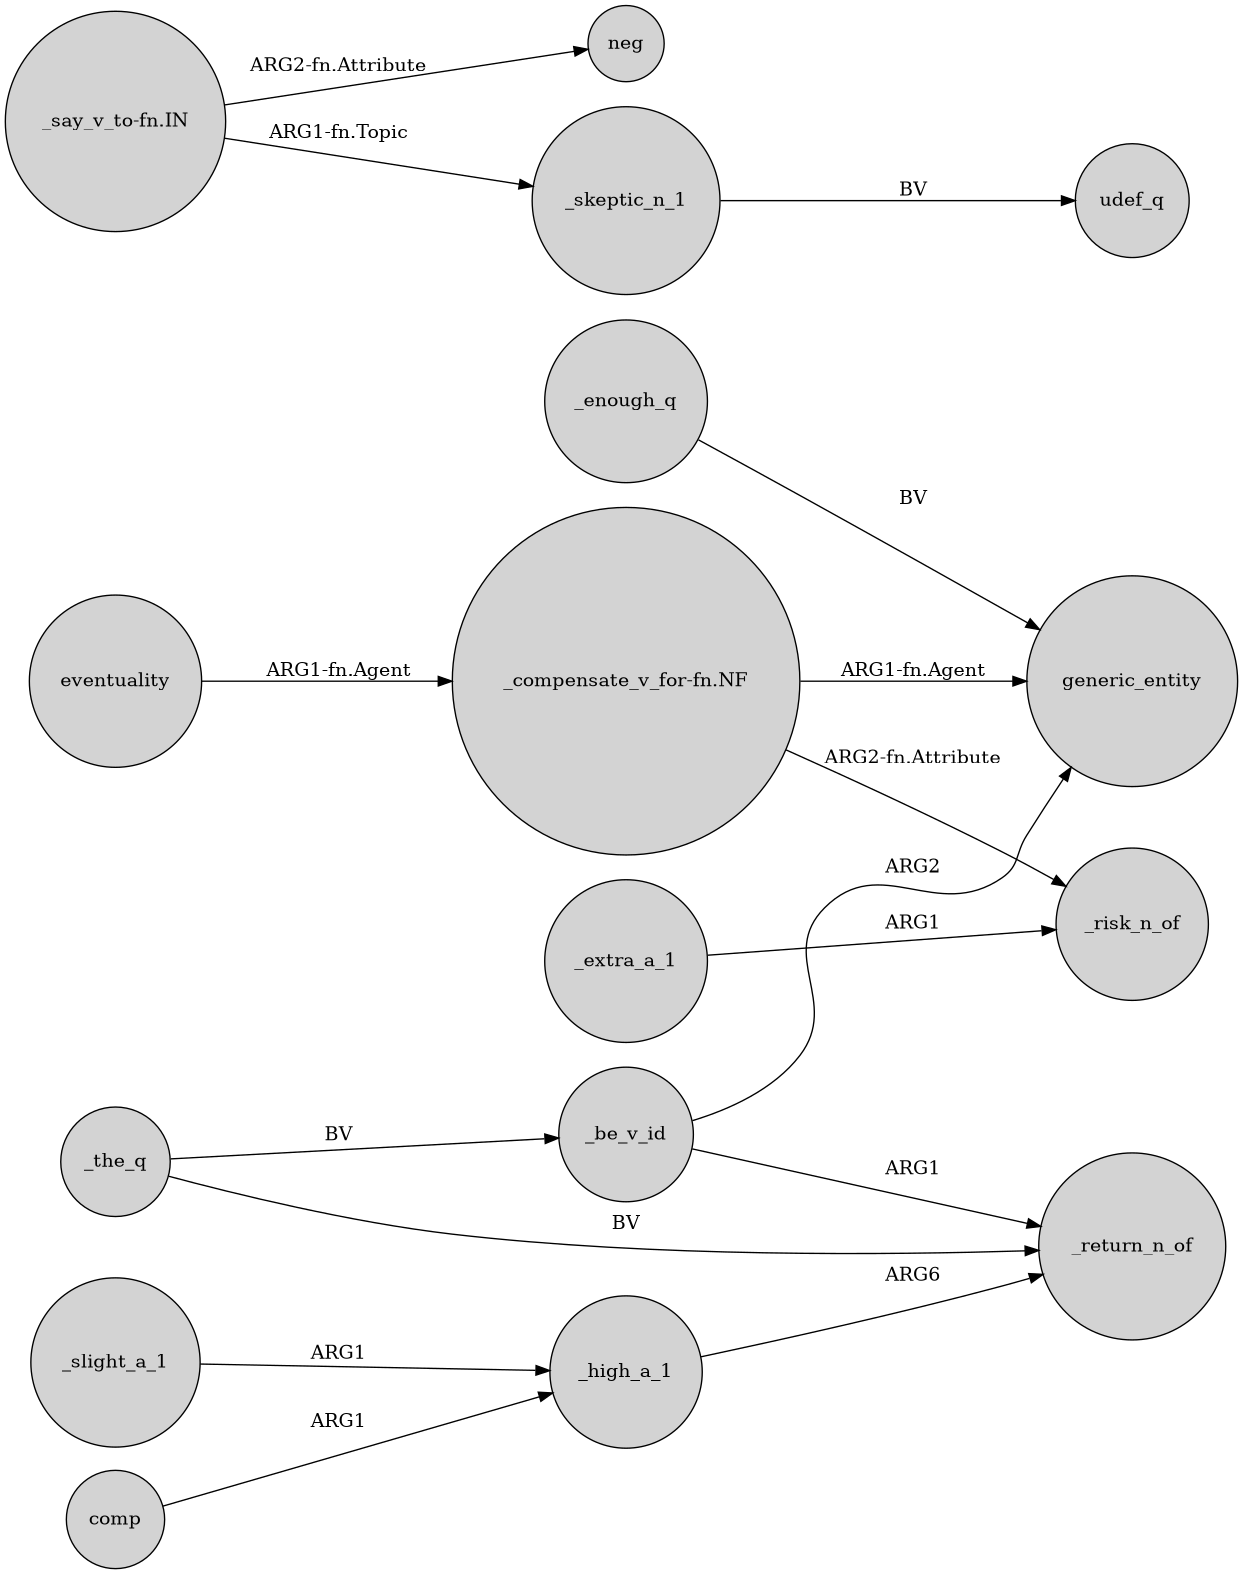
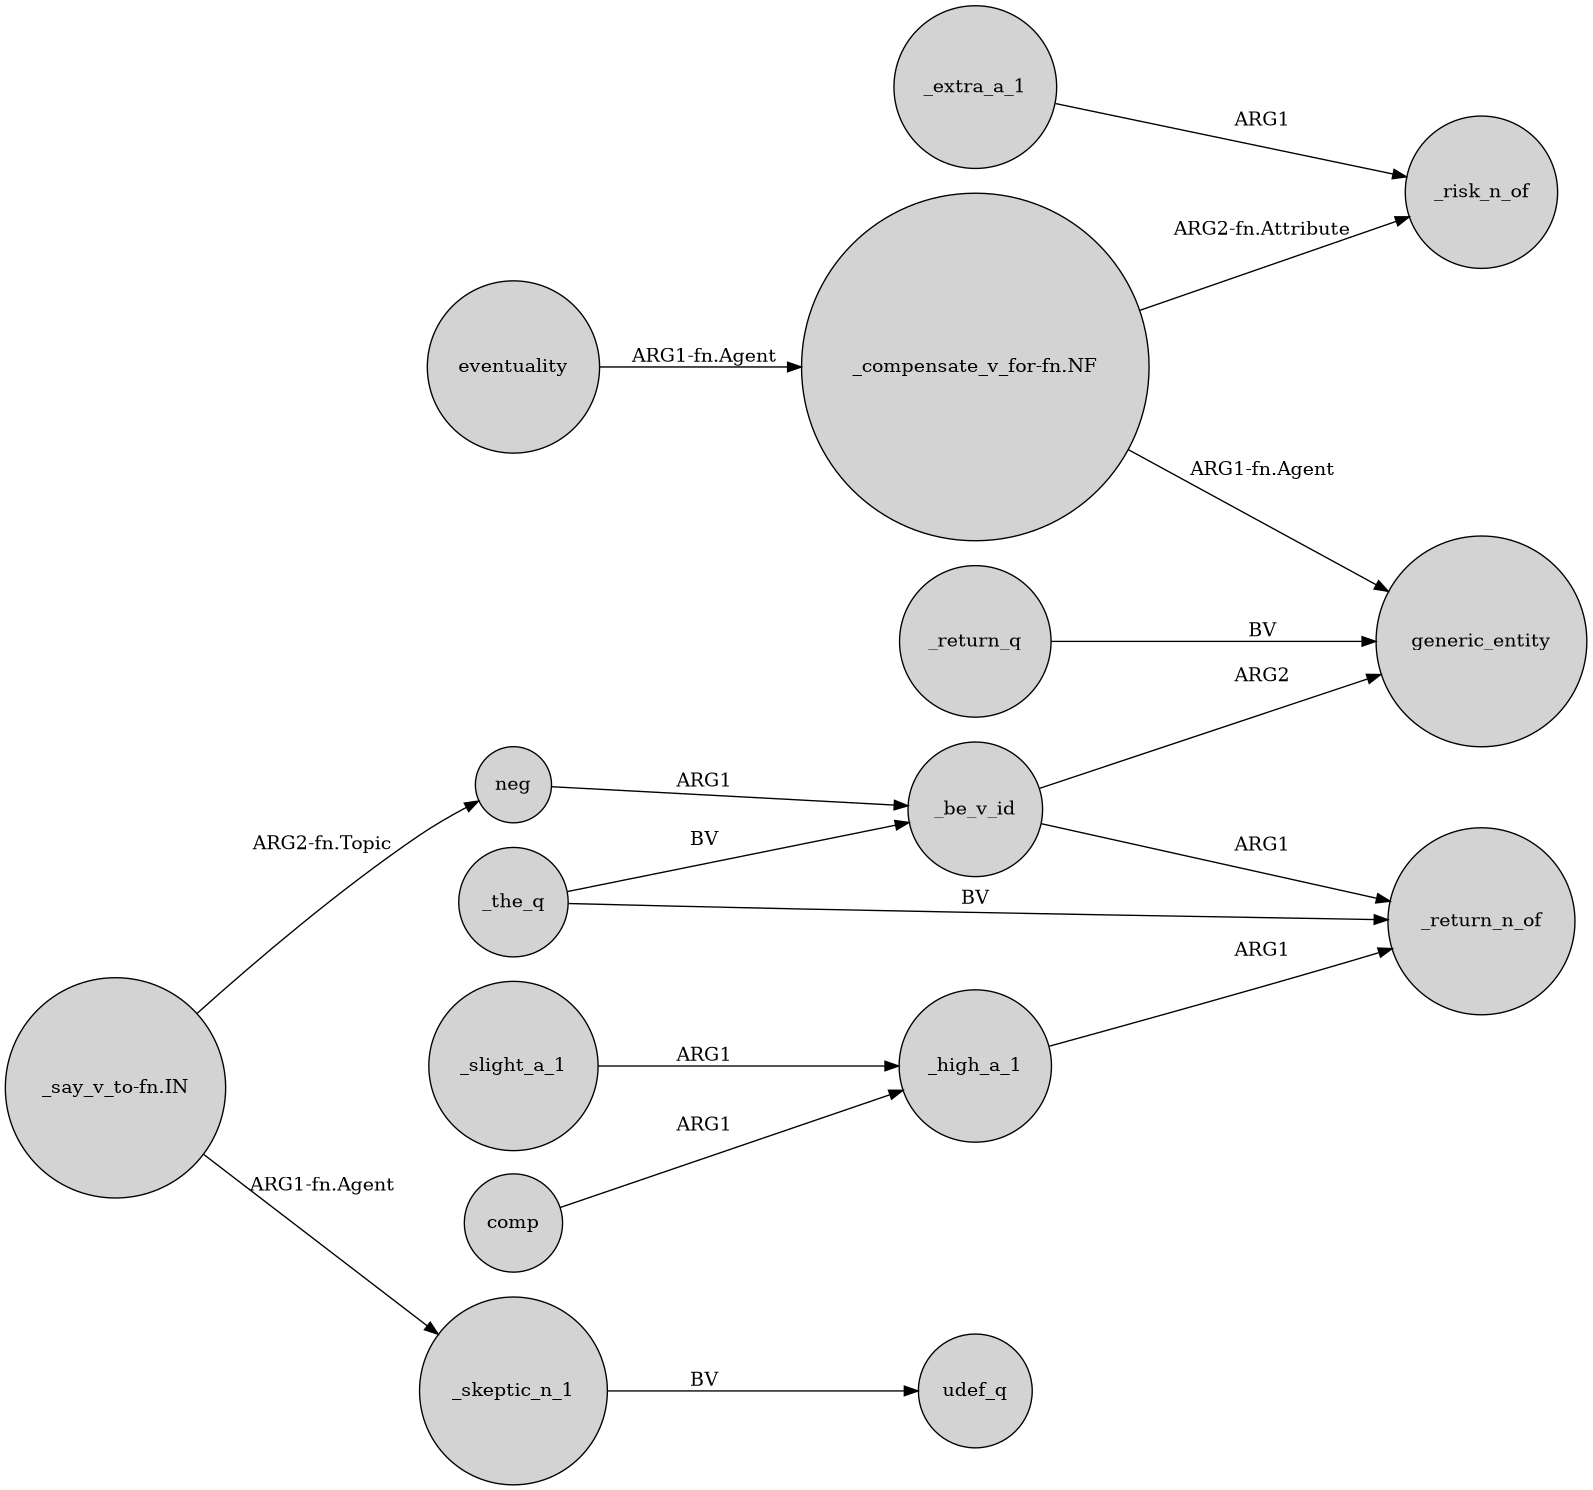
edge "_say_v_to-fn.IN" -> "neg": label "ARG2-fn.Attribute" -> "ARG2-fn.Topic"
edge "_say_v_to-fn.IN" -> "_skeptic_n_1": label "ARG1-fn.Topic" -> "ARG1-fn.Agent"
node "_enough_q": label "_enough_q" -> "_return_q"
edge "neg" -> "_be_v_id": added, label "ARG1"
edge "_high_a_1" -> "_return_n_of": label "ARG6" -> "ARG1"
